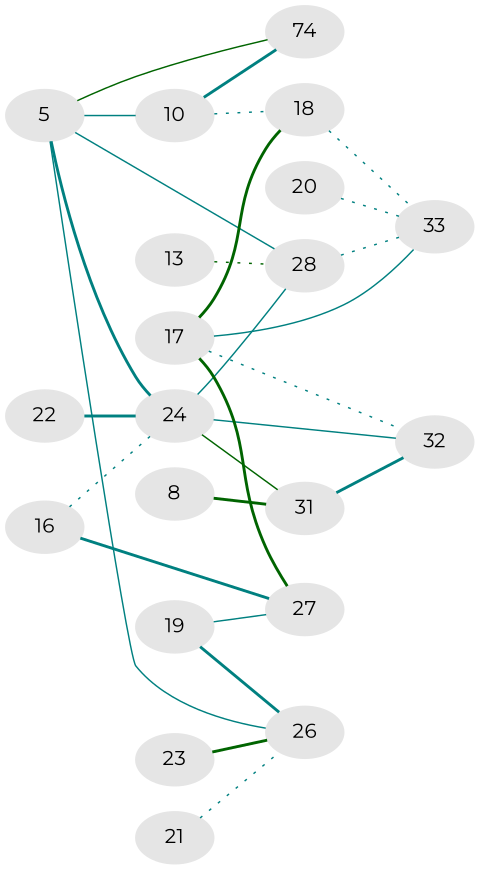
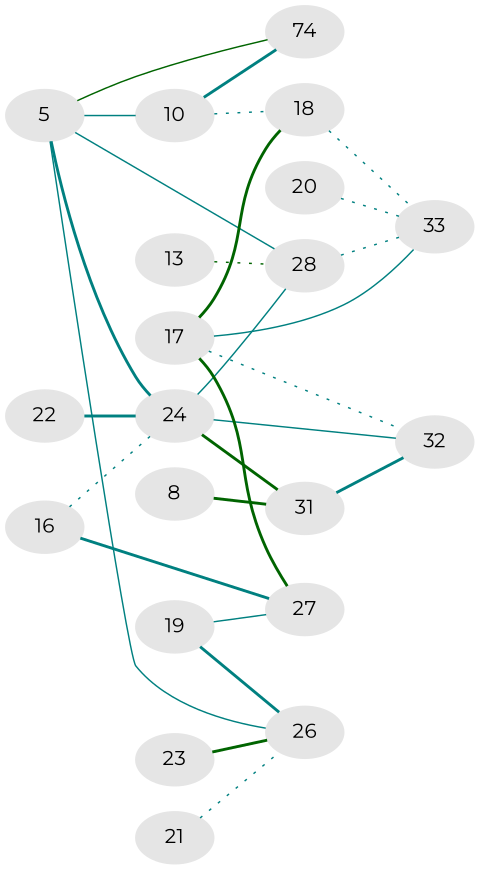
edge "24" -- "31": style solid -> bold
